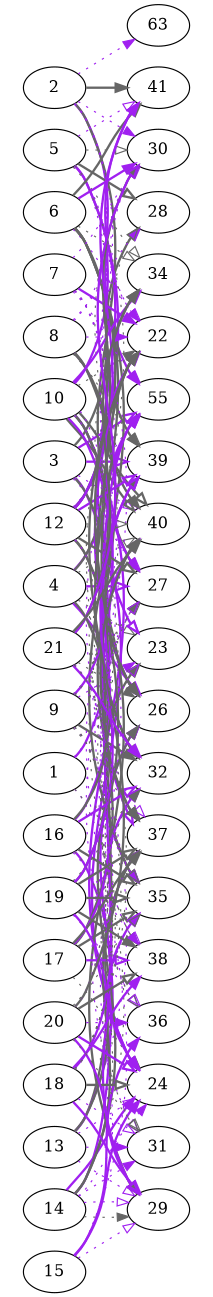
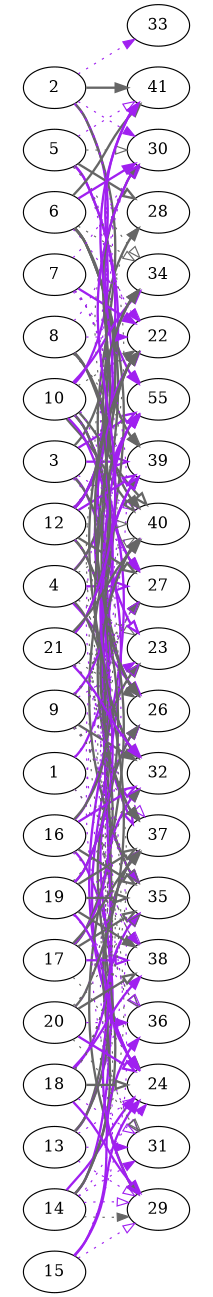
node "63": label "63" -> "33"
edge "8" -> "28": removed
edge "20" -> "29": removed
